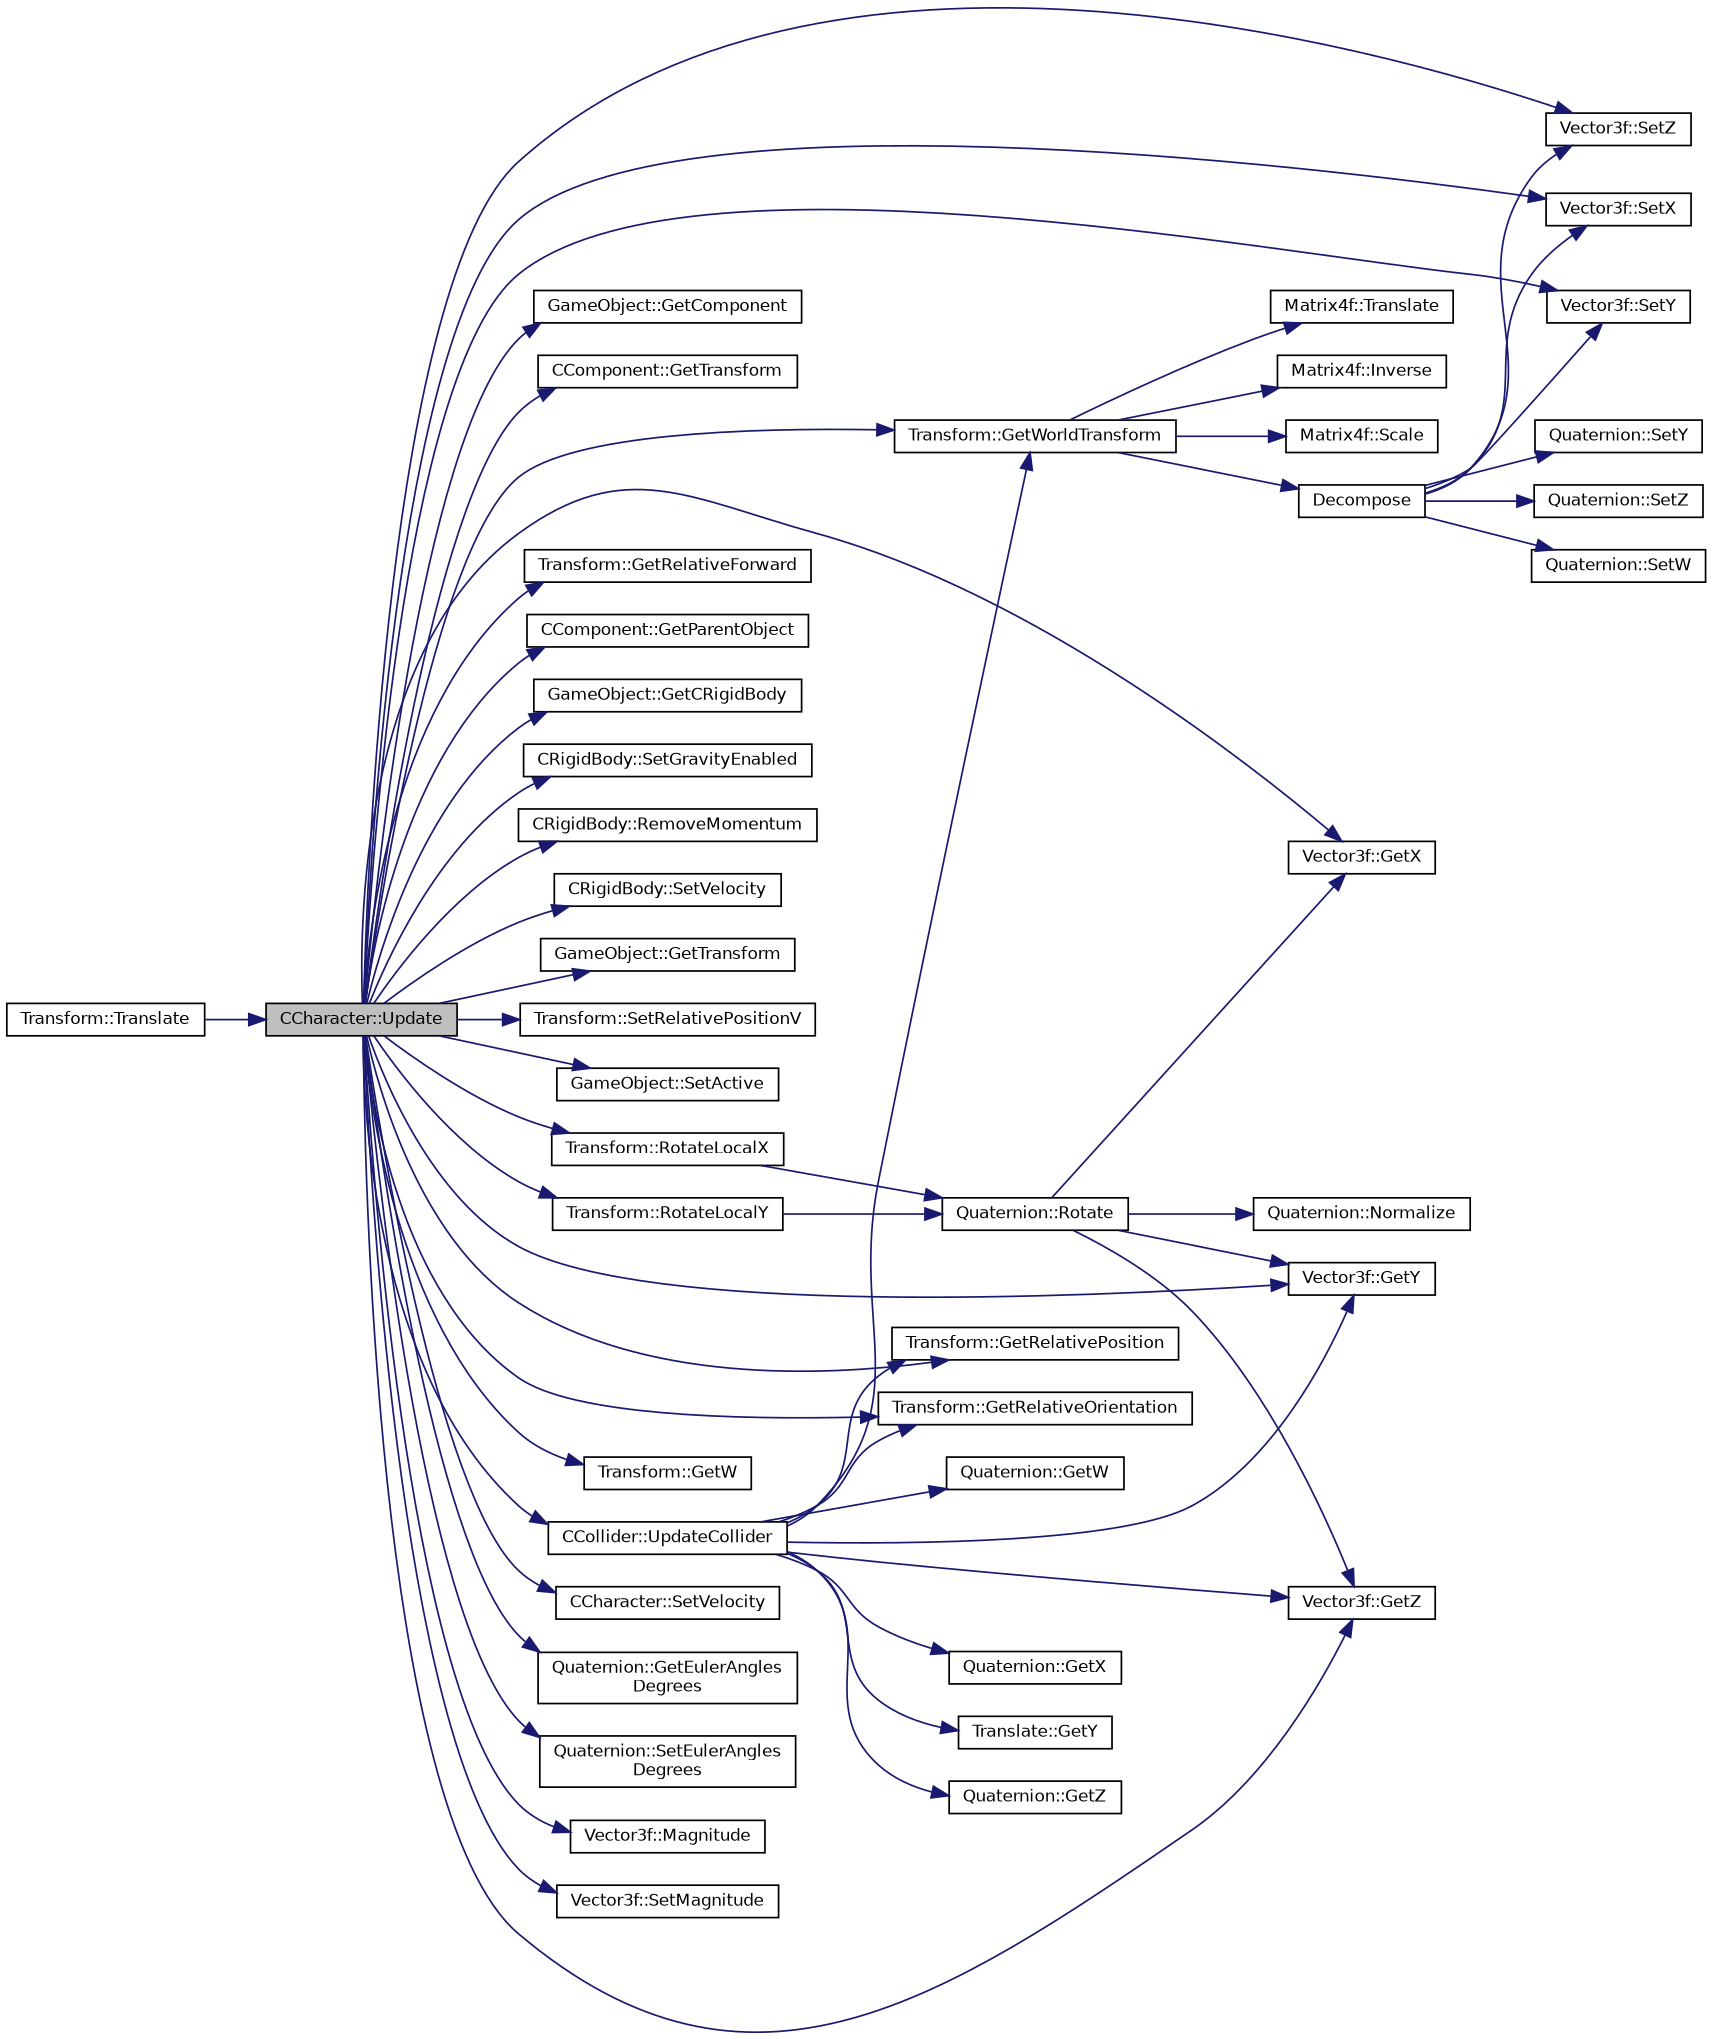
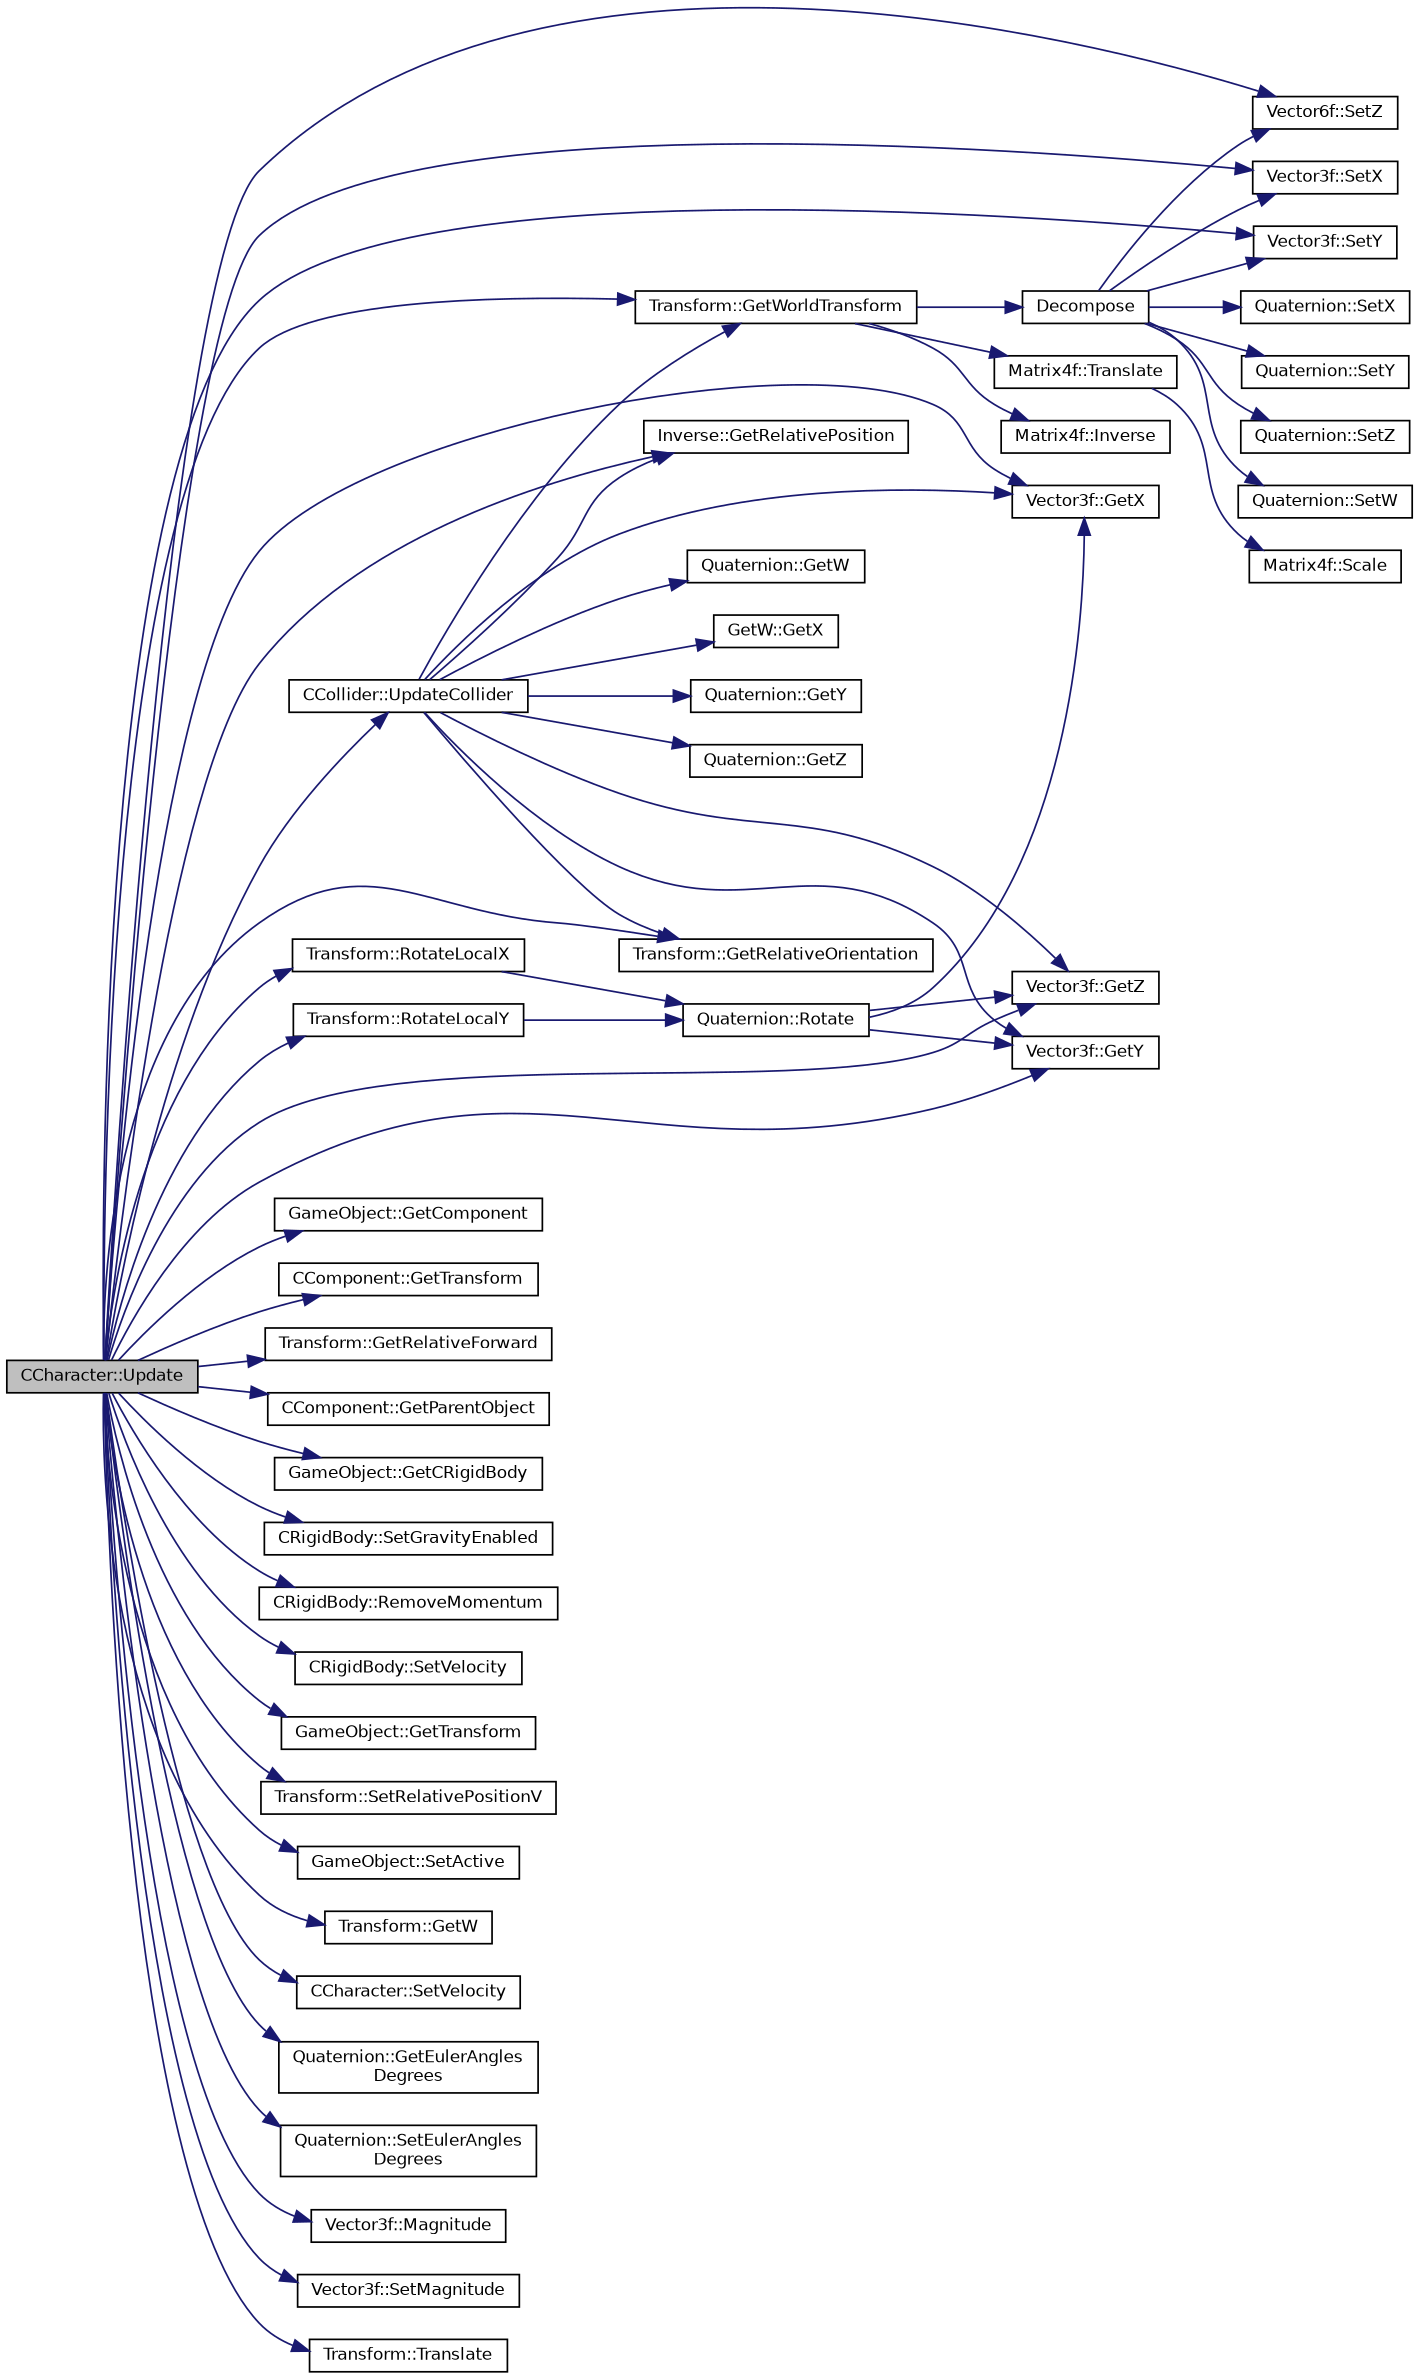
node "Vector3f::SetZ": label "Vector3f::SetZ" -> "Vector6f::SetZ"
node "Quaternion::SetX": added
edge "Transform::GetWorldTransform" -> "Matrix4f::Scale": now "Matrix4f::Translate" -> "Matrix4f::Scale"
edge "CCollider::UpdateCollider" -> "Vector3f::GetX": added
edge "Transform::Translate" -> "CCharacter::Update": reversed
node "Quaternion::Normalize": removed
node "Transform::GetRelativePosition": label "Transform::GetRelativePosition" -> "Inverse::GetRelativePosition"
node "Quaternion::GetX": label "Quaternion::GetX" -> "GetW::GetX"
node "Translate::GetY": label "Translate::GetY" -> "Quaternion::GetY"
